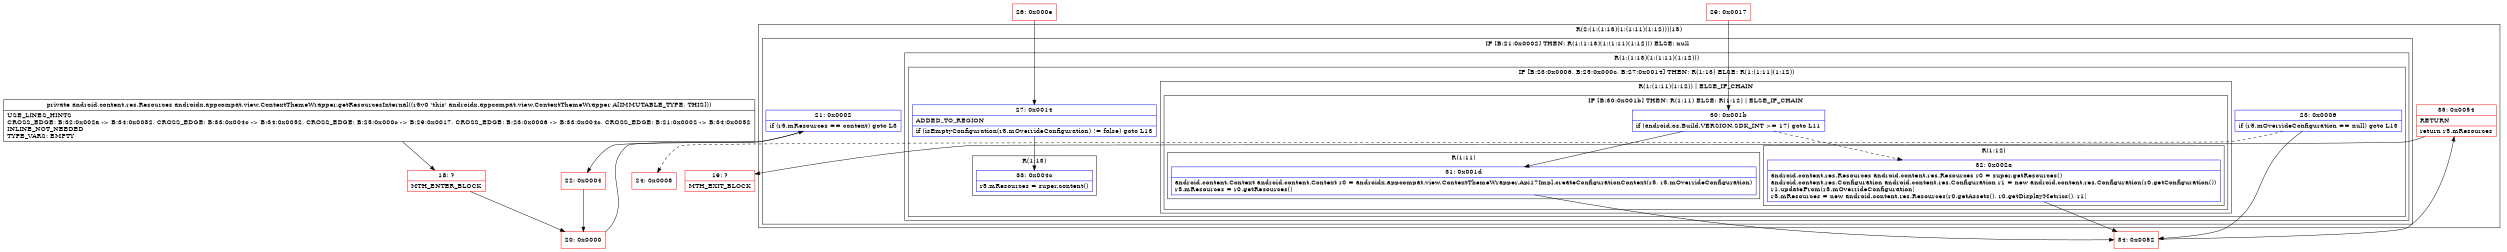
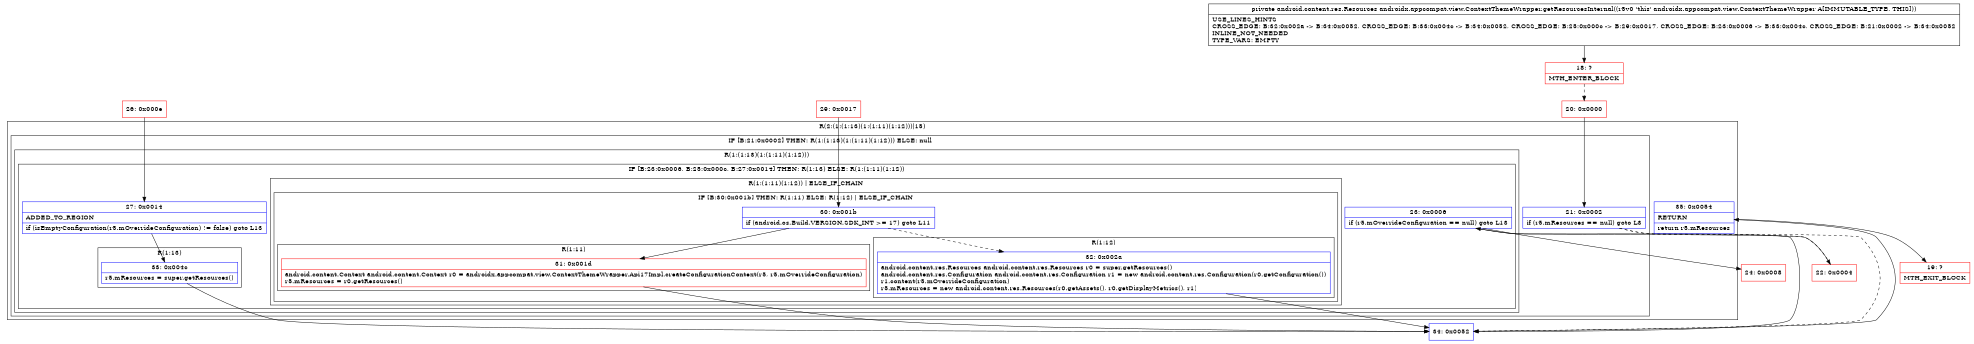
node "35: 0x0054": color red -> blue
node "21: 0x0002": text "if (r5.mResources == content) goto L3" -> "if (r5.mResources == null) goto L3"
edge "23: 0x0006" -> "24: 0x0008": style dashed -> solid
edge "21: 0x0002" -> "22: 0x0004": style solid -> dashed
node "31: 0x001d": color blue -> red
node "33: 0x004c": text "r5.mResources = super.content()" -> "r5.mResources = super.getResources()"
node "32: 0x002a": text "r1.updateFrom(r5.mOverrideConfiguration)" -> "r1.content(r5.mOverrideConfiguration)"
edge "22: 0x0004" -> "20: 0x0000": now "22: 0x0004" -> "23: 0x0006"
edge "18: ?" -> "20: 0x0000": style solid -> dashed
node "34: 0x0052": color red -> blue
edge "21: 0x0002" -> "34: 0x0052": added
edge "33: 0x004c" -> "34: 0x0052": added
